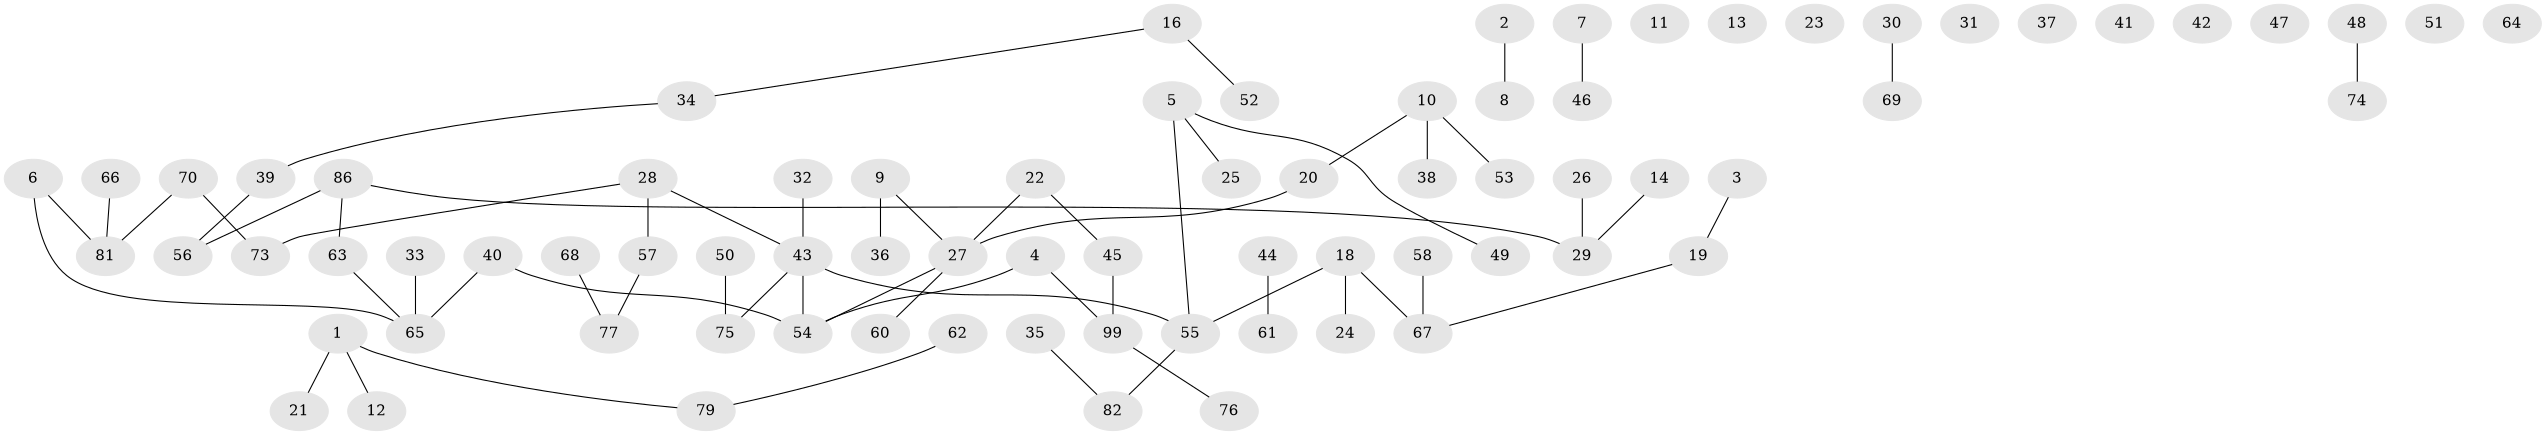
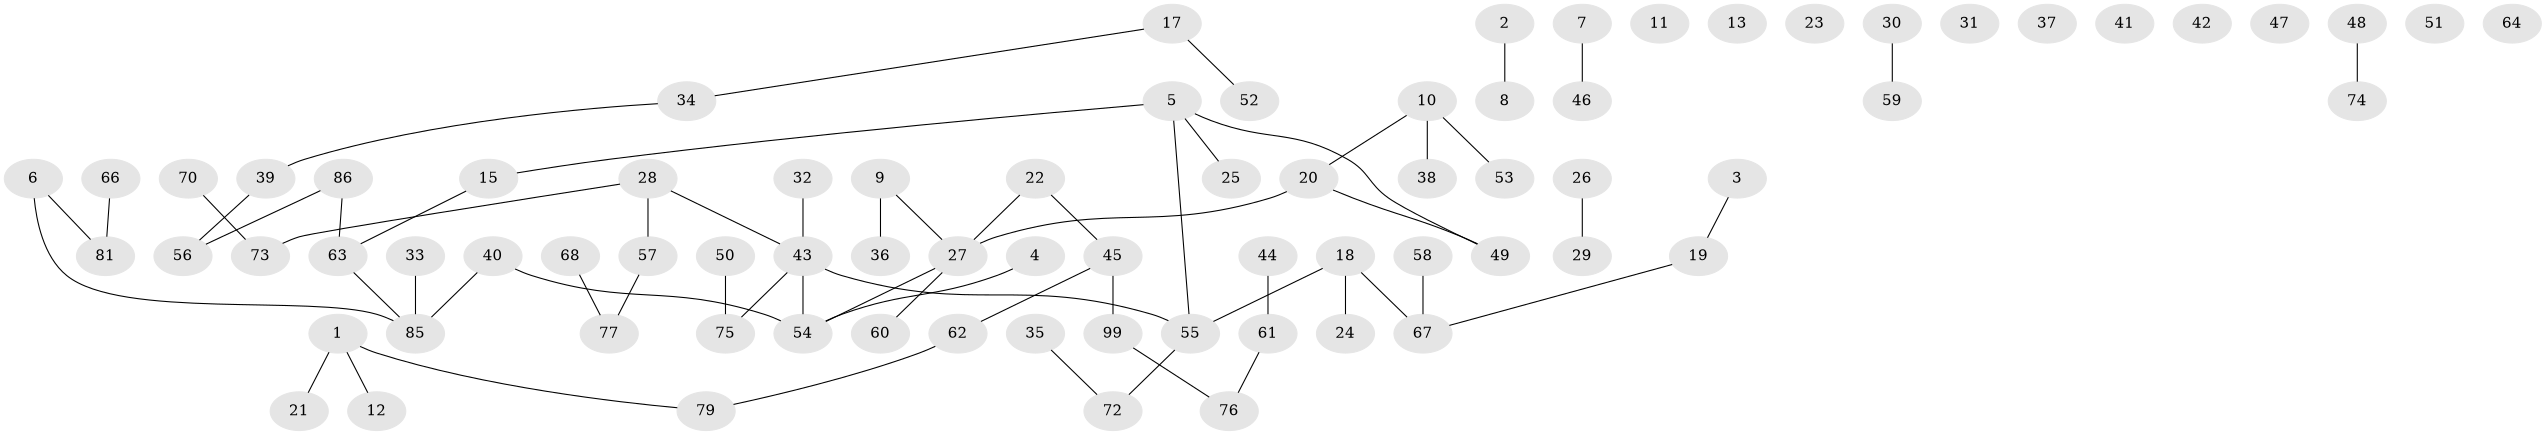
node "16": label "16" -> "17"
node "69": label "69" -> "59"
node "15": added
node "14": removed
edge "86" -- "29": removed
edge "20" -- "49": added
edge "70" -- "81": removed
edge "45" -- "62": added
edge "4" -- "99": removed
node "65": label "65" -> "85"
edge "61" -- "76": added
node "82": label "82" -> "72"
